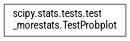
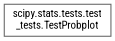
node "scipy.stats.tests.test _morestats.TestProbplot": label "scipy.stats.tests.test _morestats.TestProbplot" -> "scipy.stats.tests.test _tests.TestProbplot"
